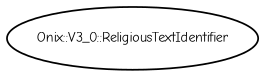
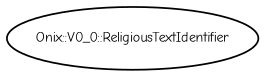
node "Onix::V3_0::ReligiousTextIdentifier": label "Onix::V3_0::ReligiousTextIdentifier" -> "Onix::V0_0::ReligiousTextIdentifier"
